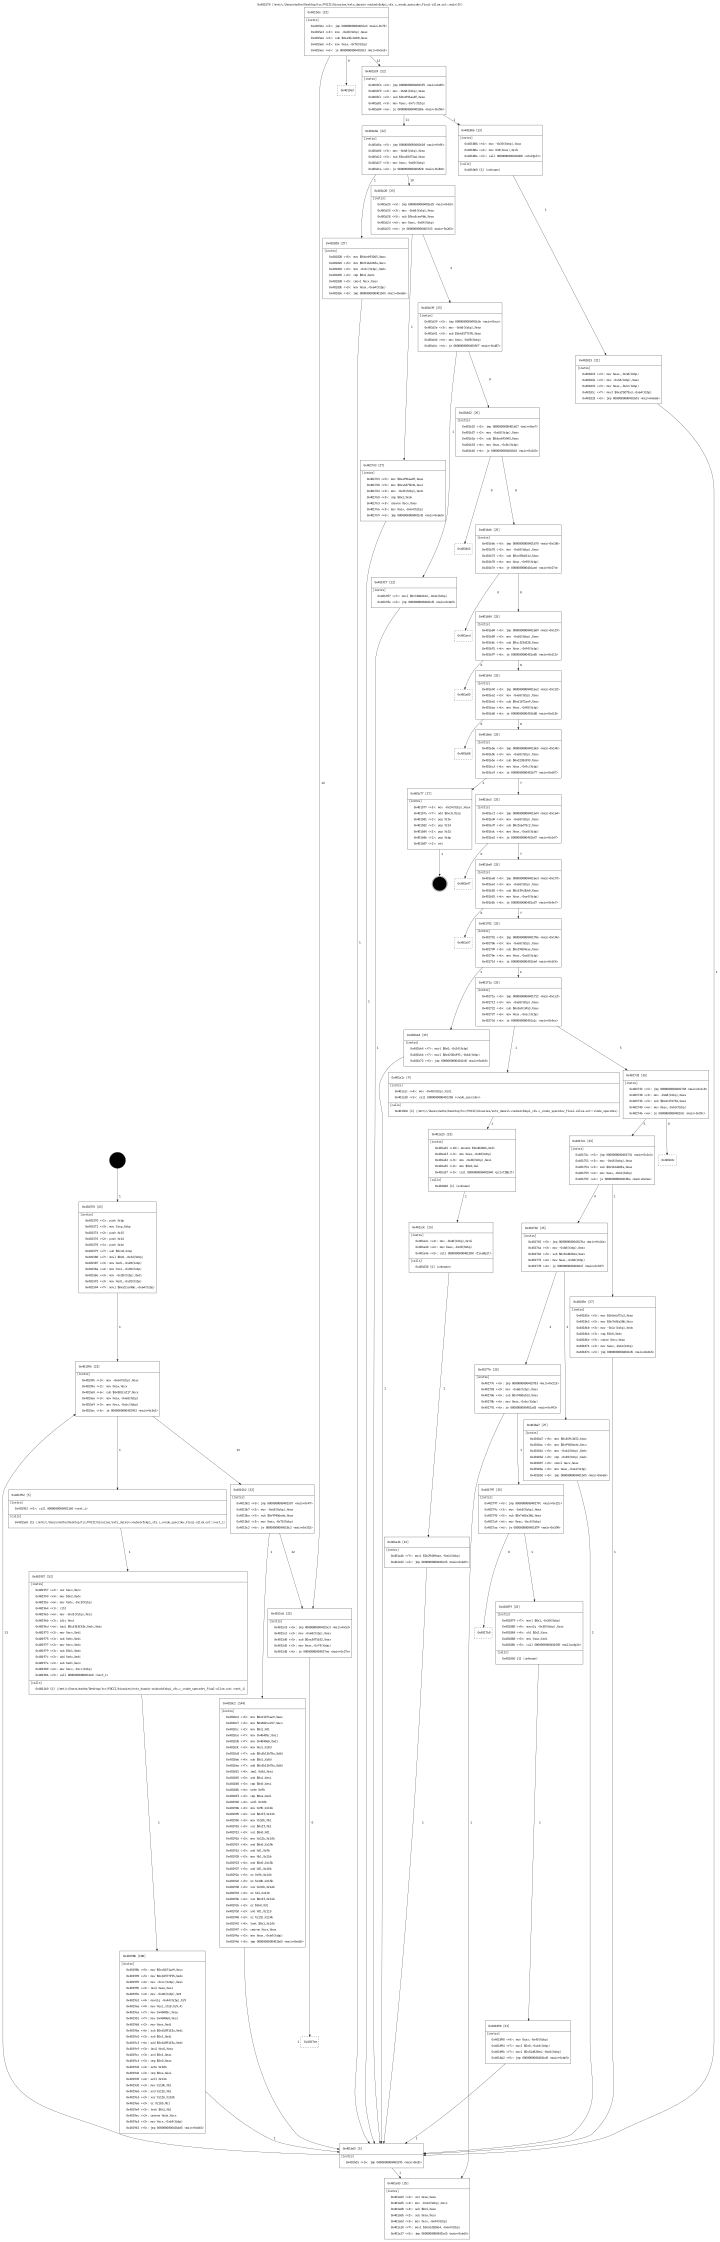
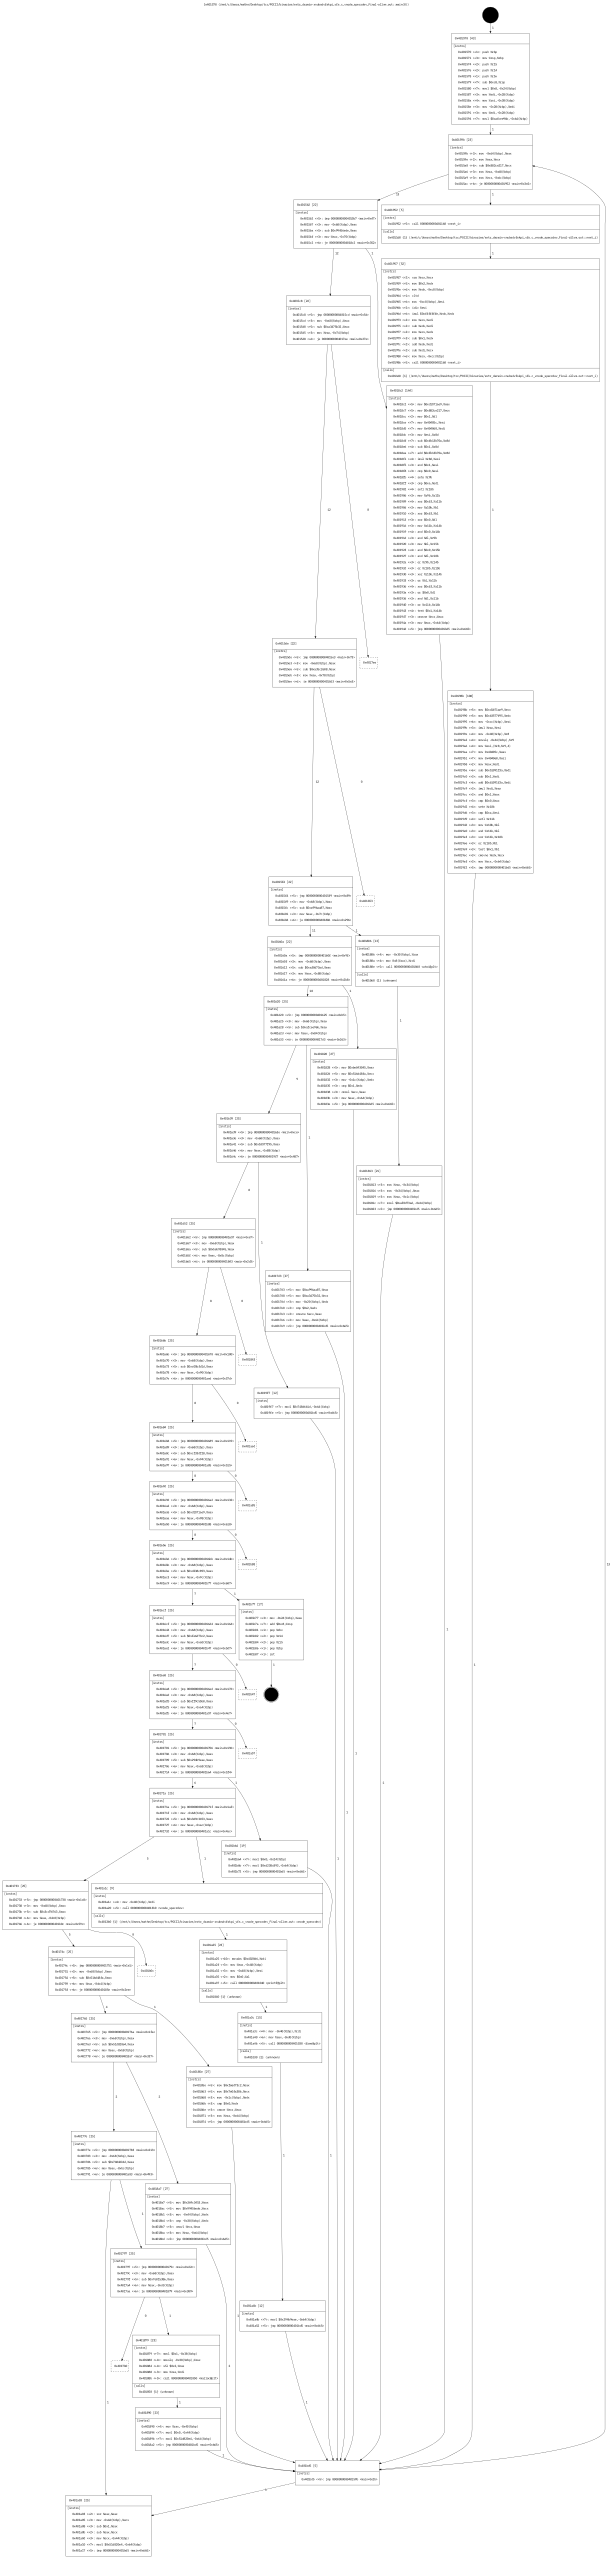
edge "0x4015de [22]" -> "0x4015c8 [22]": reversed
